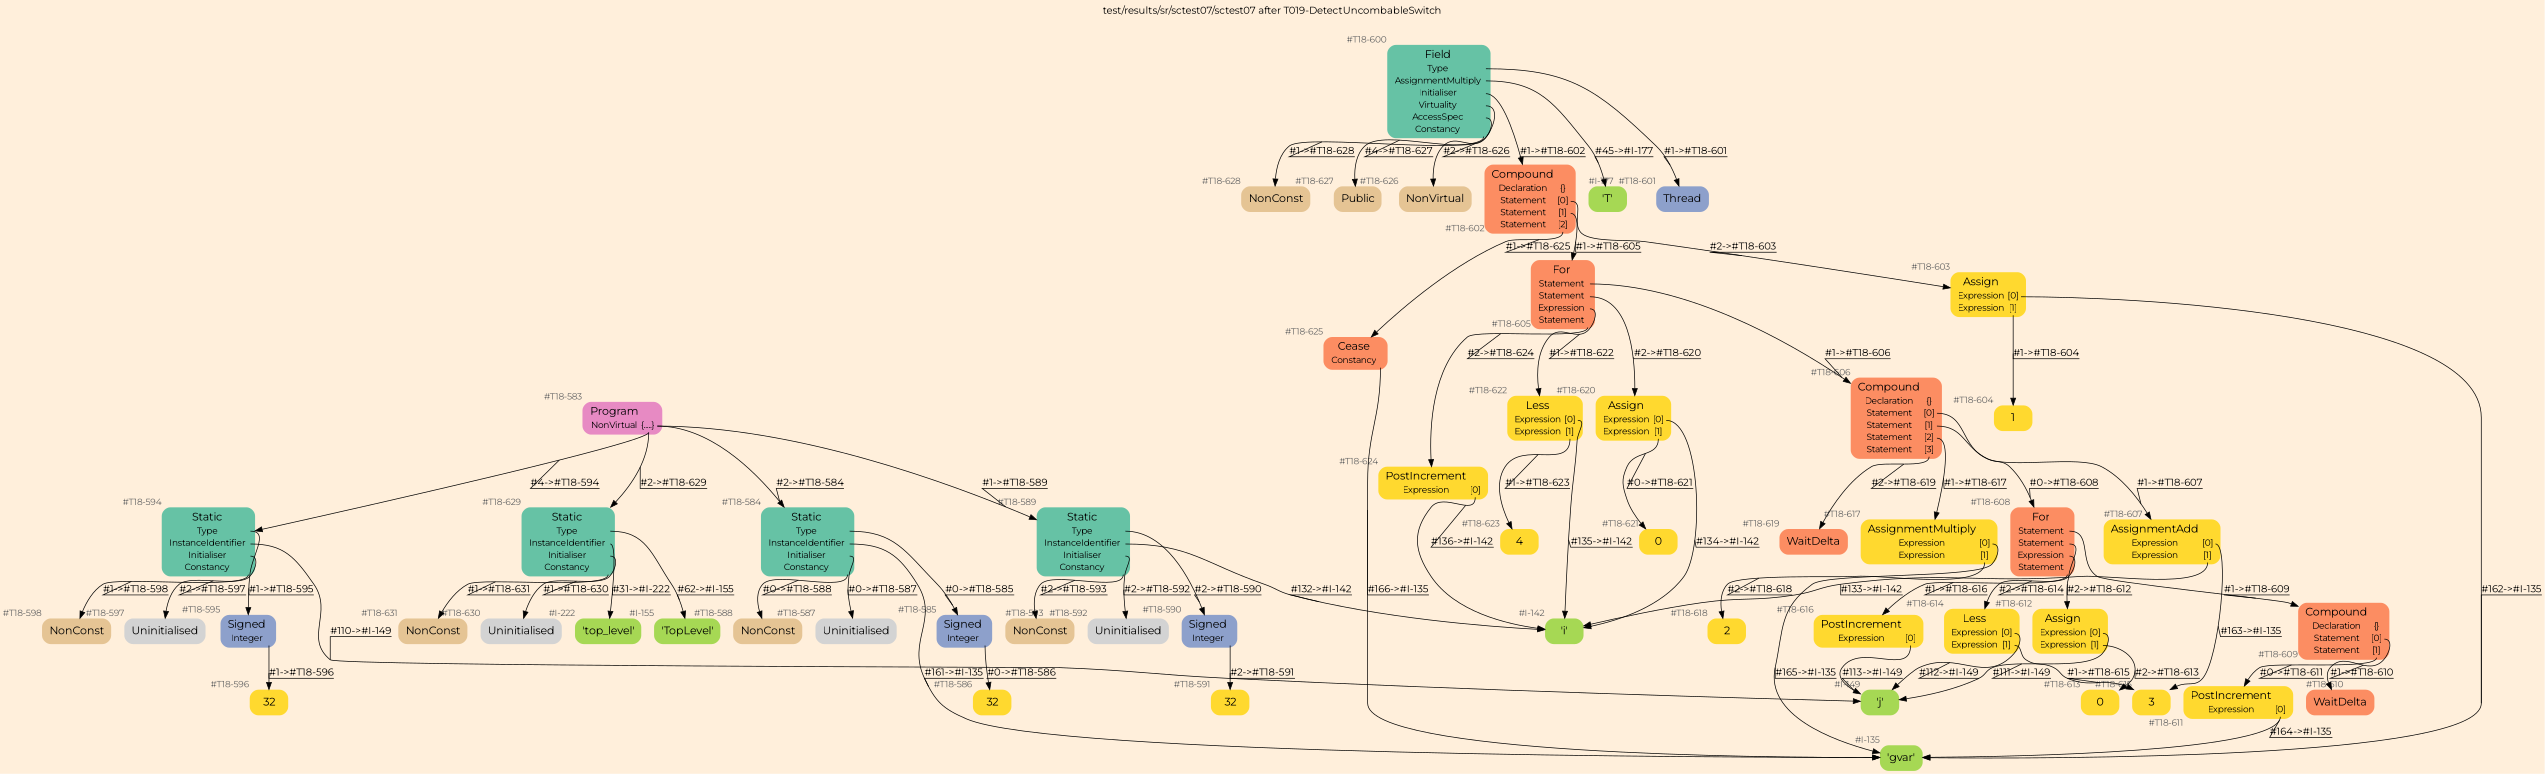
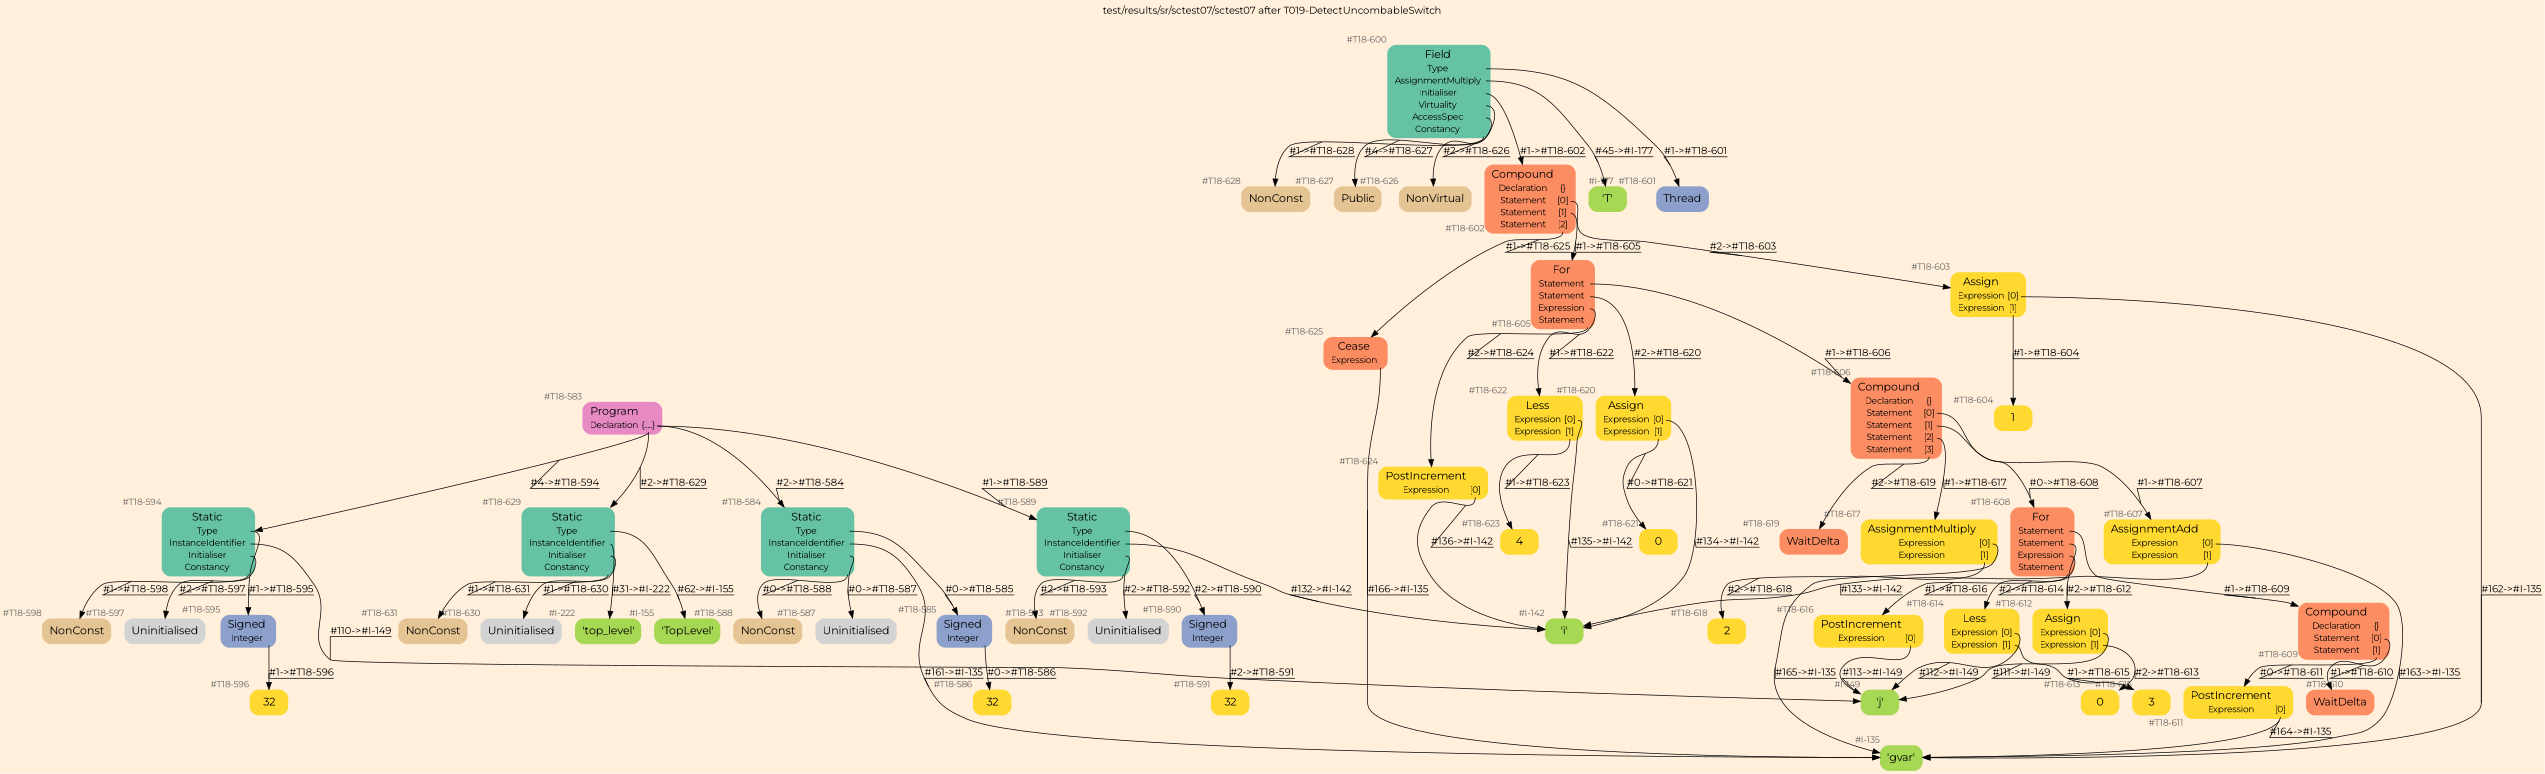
node "Cease": text "Constancy" -> "Expression"
node "Program": text "NonVirtual" -> "Declaration"
edge "AssignmentAdd" -> "3": now "AssignmentAdd" -> "'gvar'"
